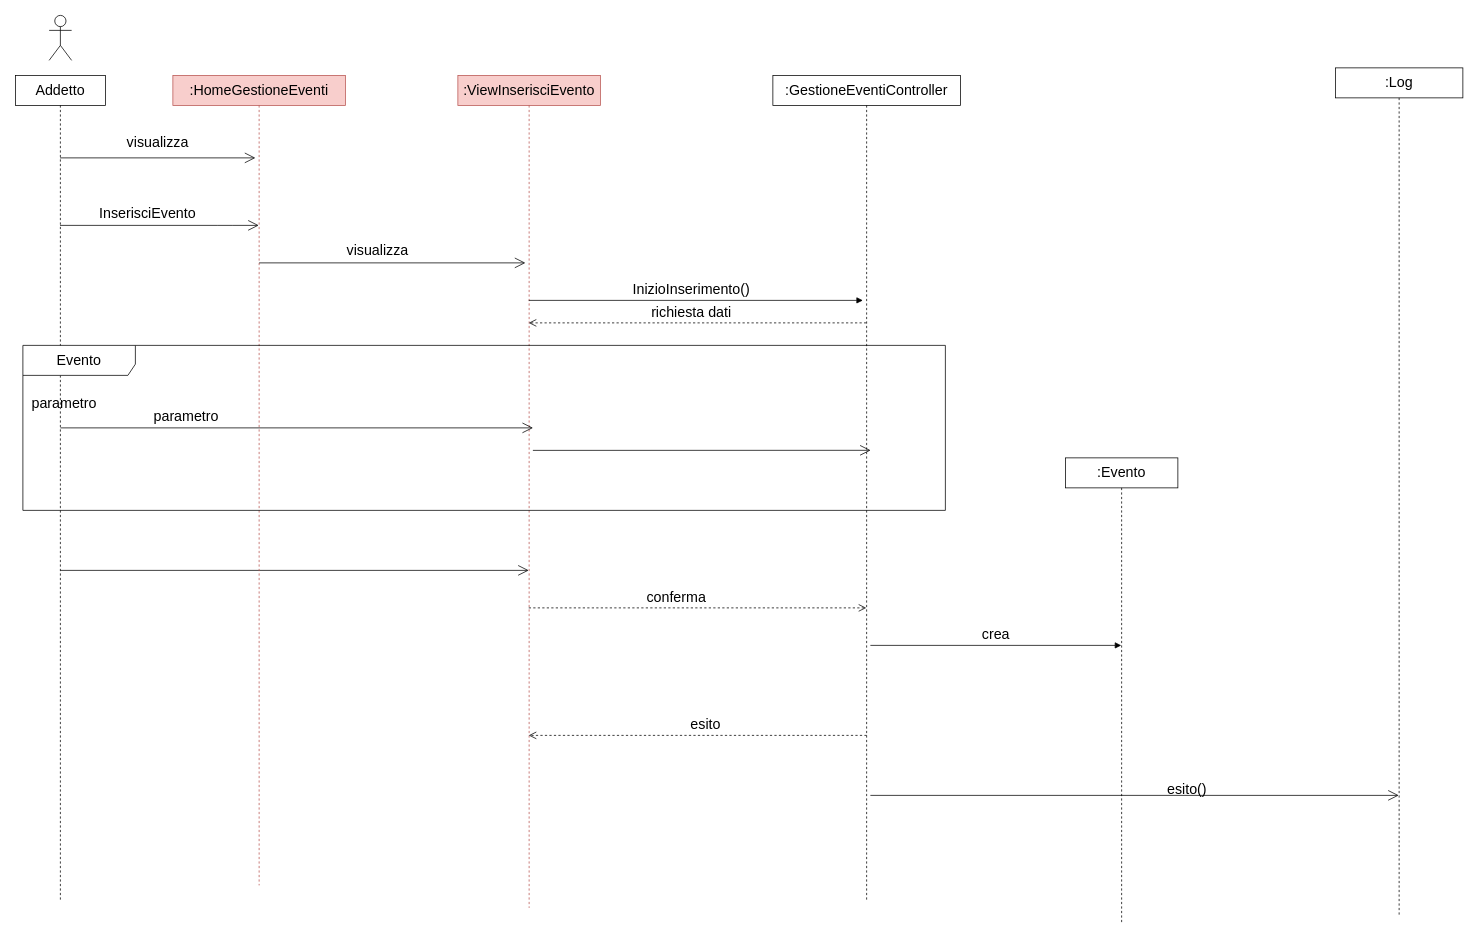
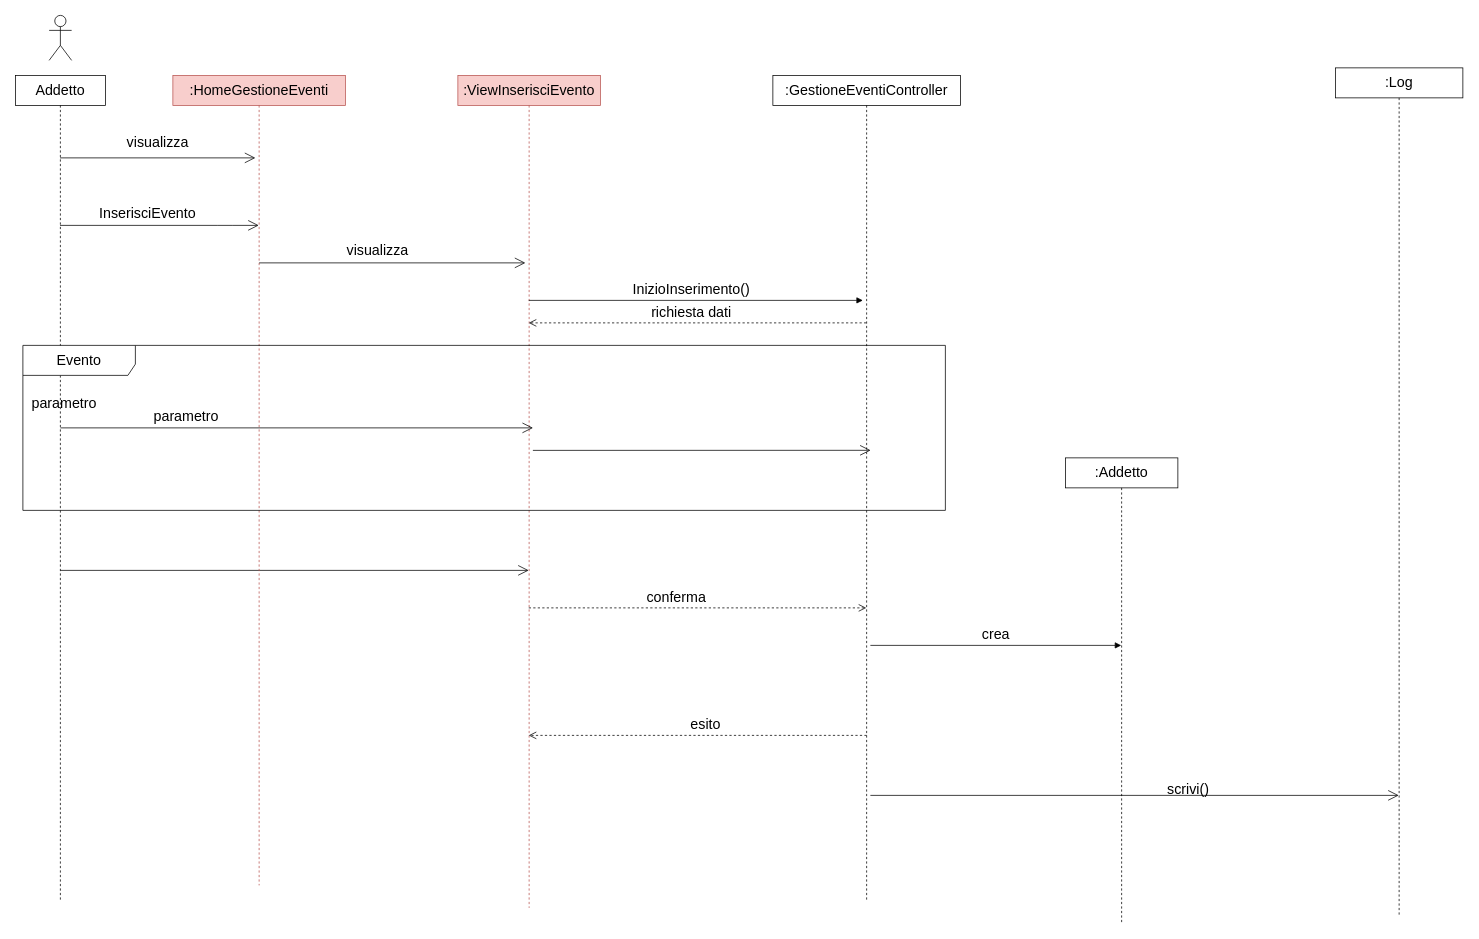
node ":Evento": label ":Evento" -> ":Addetto"
node "esito()": label "esito()" -> "scrivi()"
